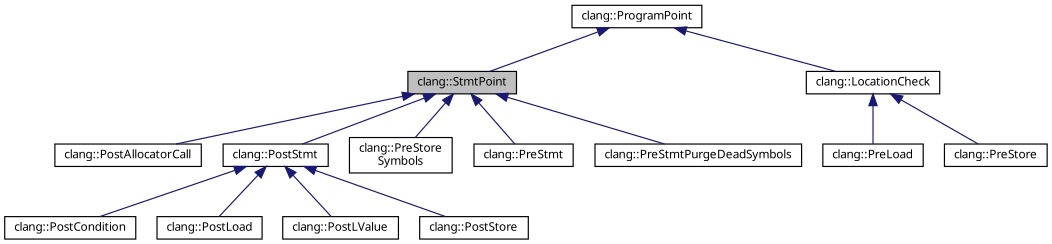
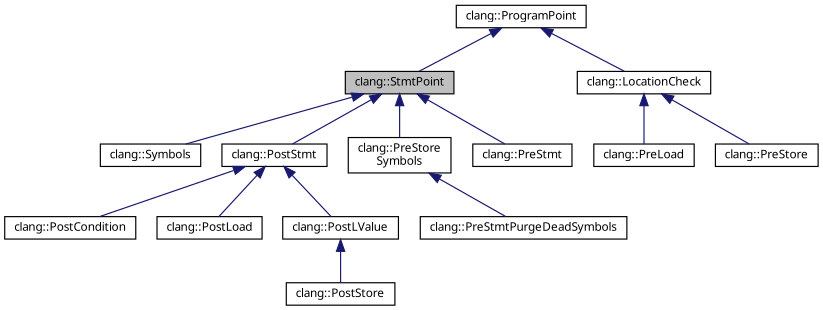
edge "clang::PreStmtPurgeDeadSymbols" -> "clang::StmtPoint": now "clang::PreStmtPurgeDeadSymbols" -> "clang::PreStore Symbols"
node "clang::PostAllocatorCall": label "clang::PostAllocatorCall" -> "clang::Symbols"
edge "clang::PostStore" -> "clang::PostStmt": now "clang::PostStore" -> "clang::PostLValue"
